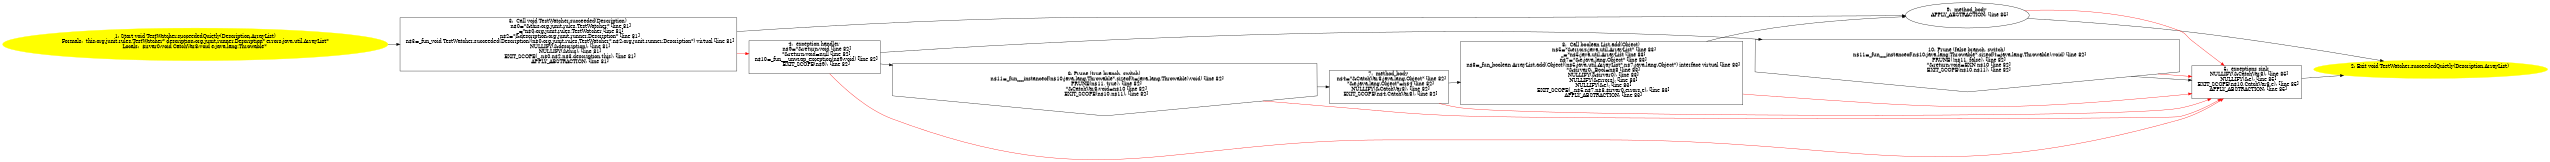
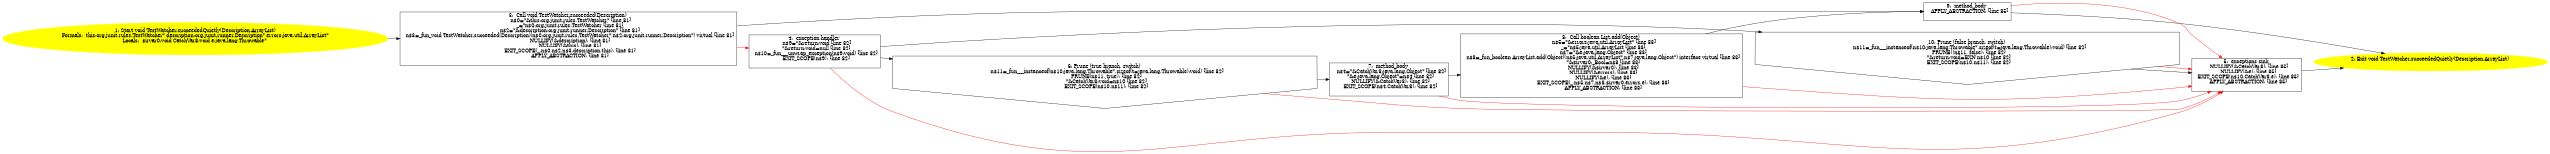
node "9:  method_body APPLY_ABSTRACTION; [line 85]": shape ellipse -> box
